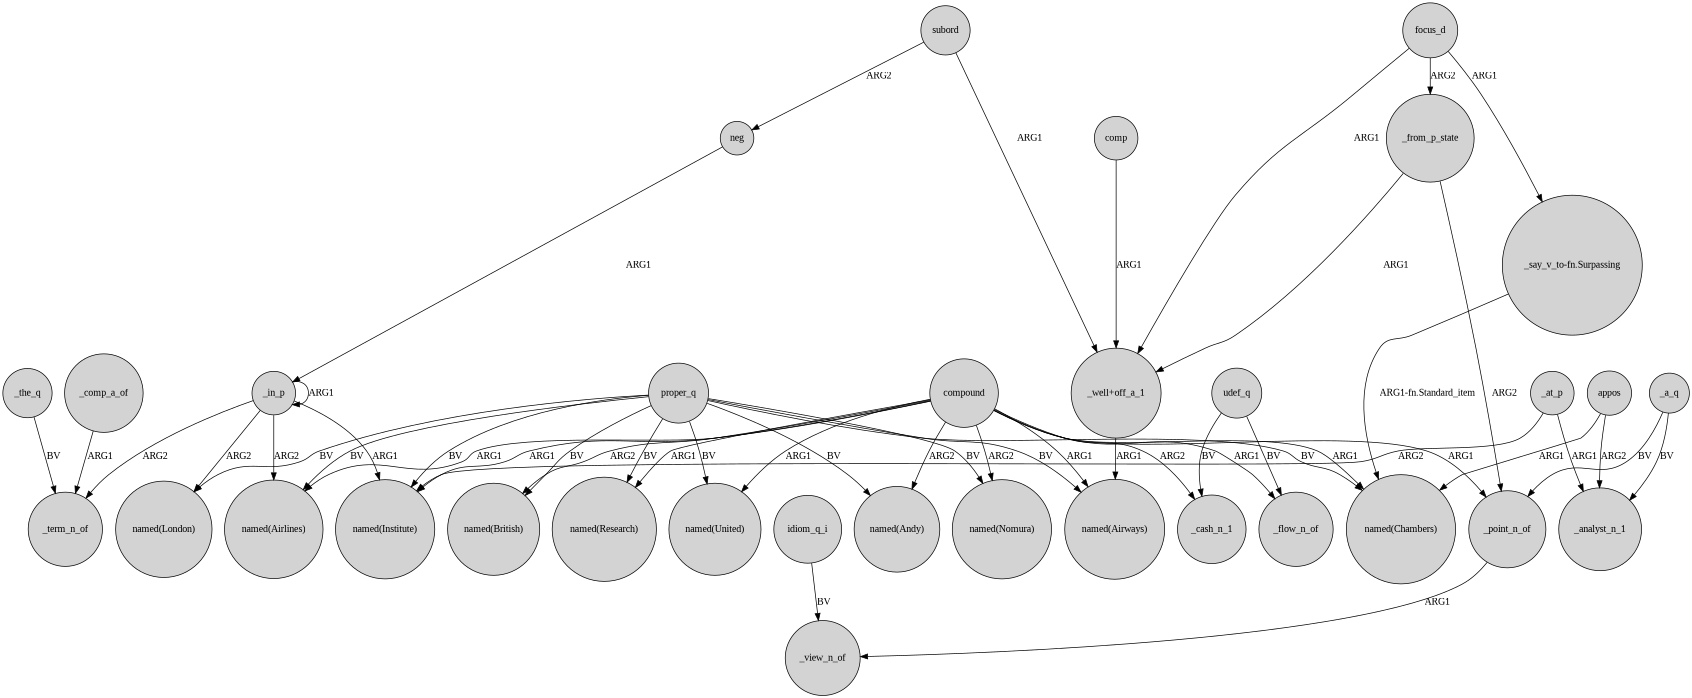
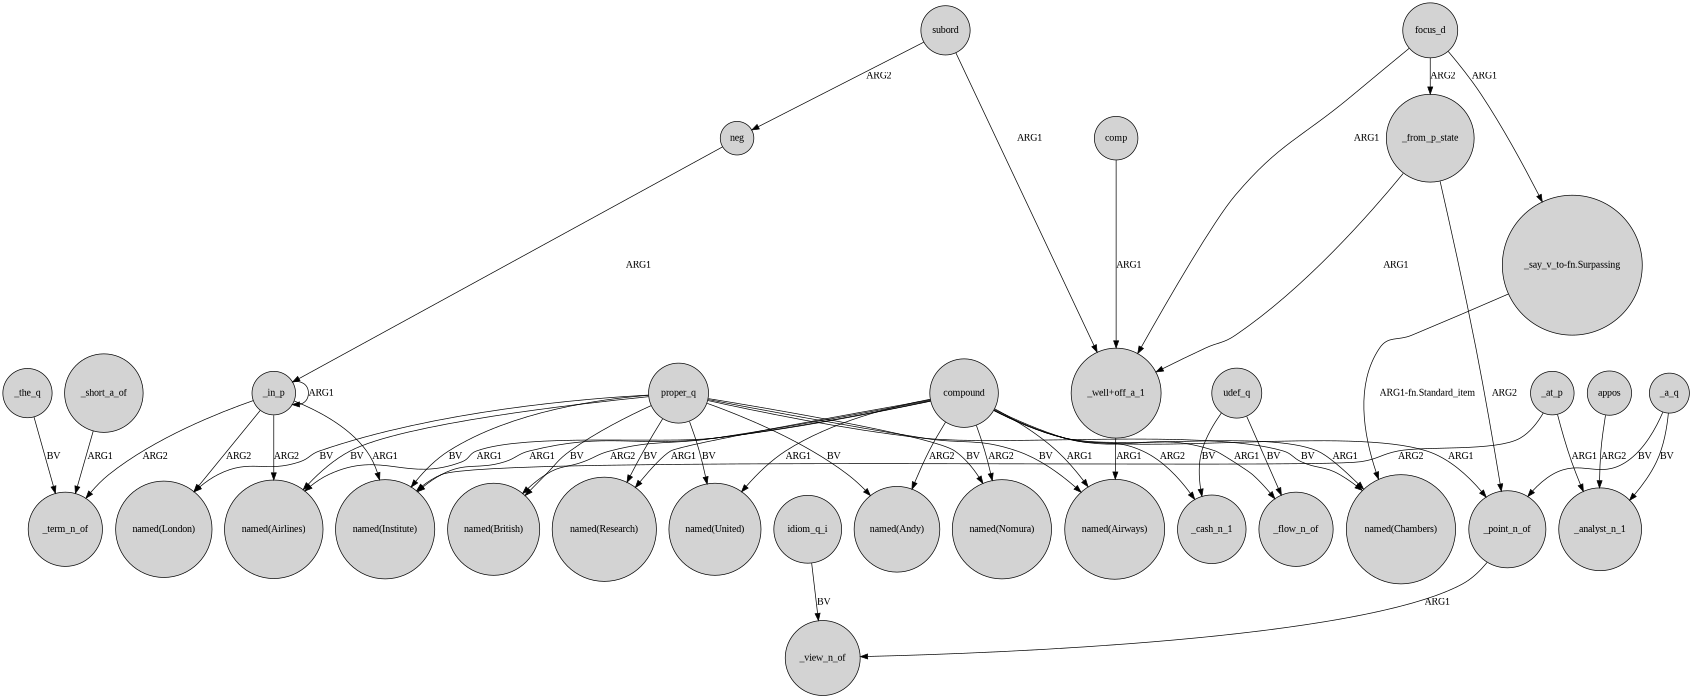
node "_comp_a_of": label "_comp_a_of" -> "_short_a_of"
edge "appos" -> "named(Chambers)": removed, label "ARG1"
